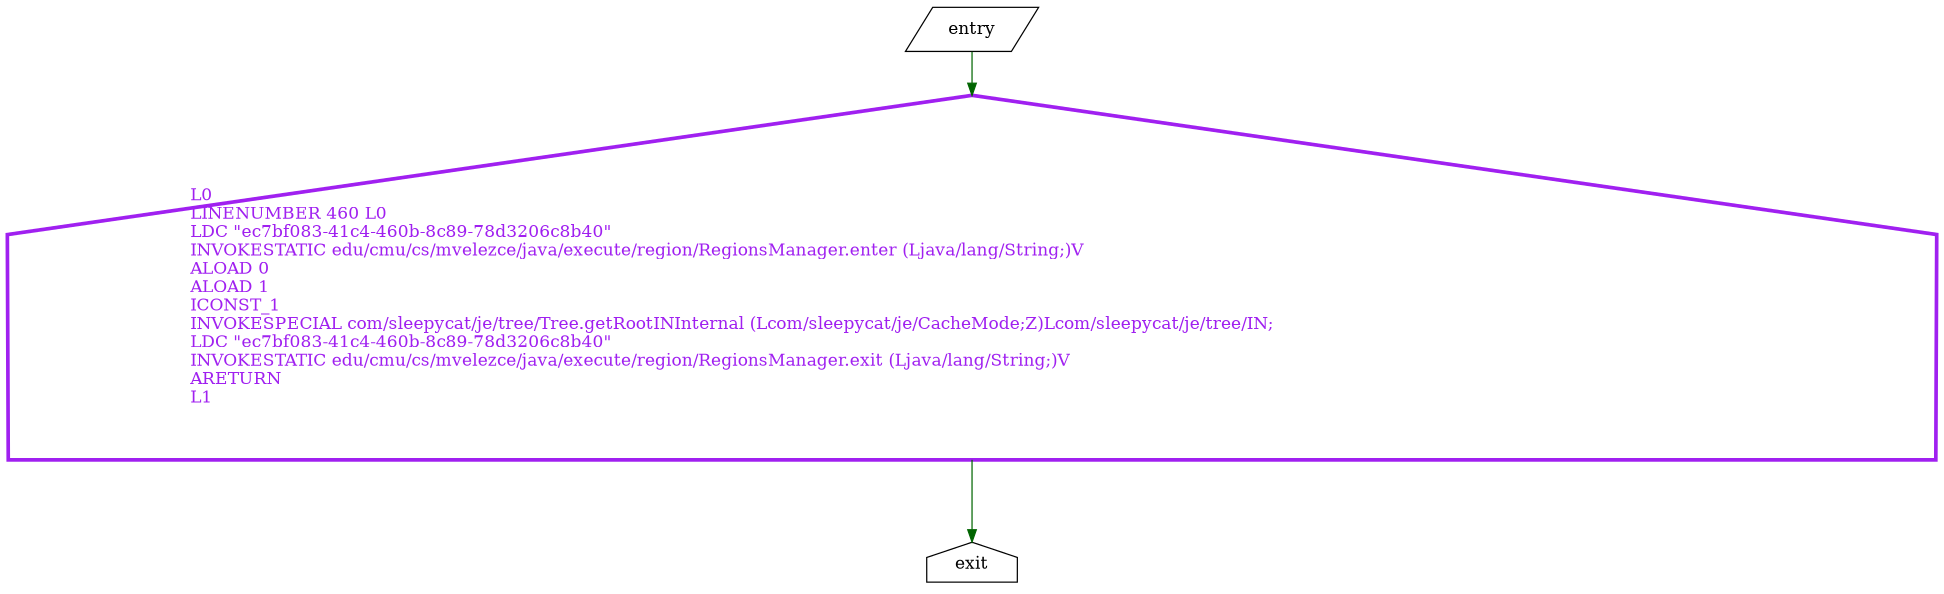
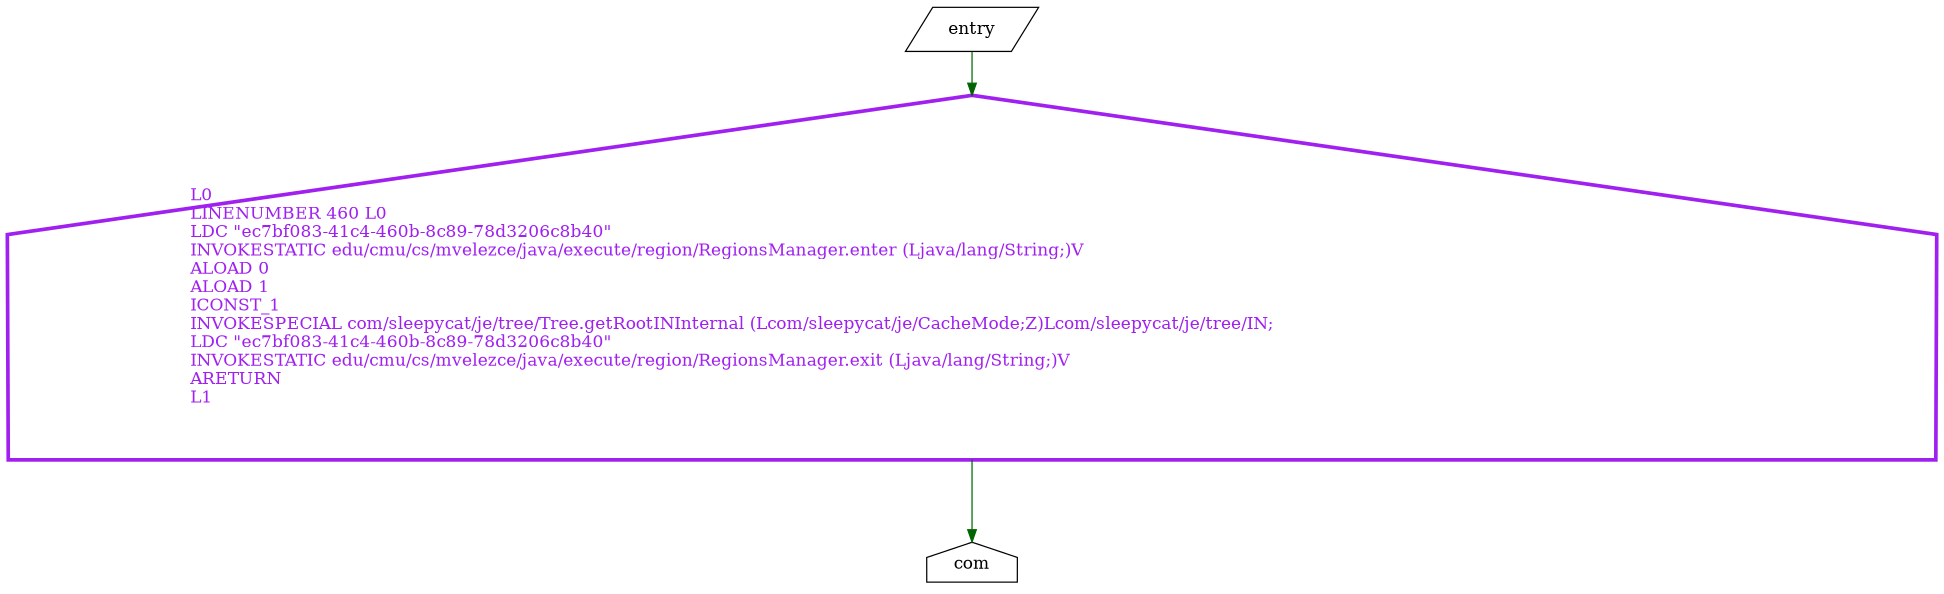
node "exit": label "exit" -> "com"
